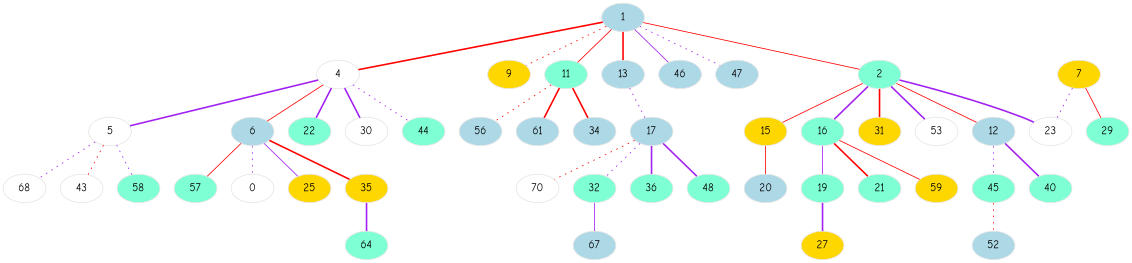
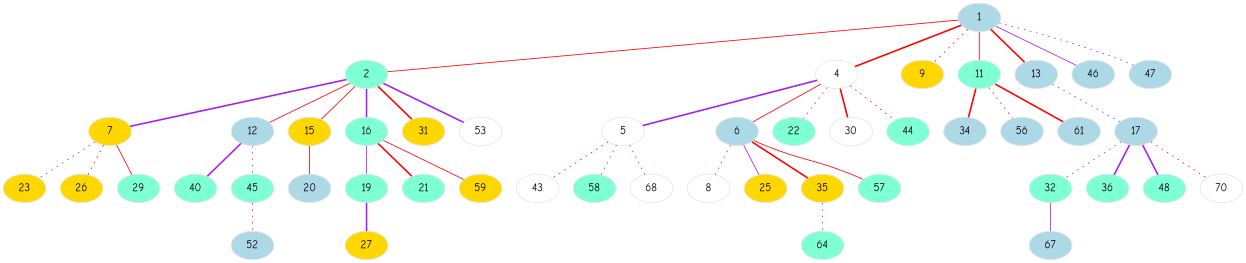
edge "2" -- "23": now "2" -- "7"
edge "4" -- "22": style bold -> dotted
edge "4" -- "30": color purple -> red
edge "4" -- "44": color purple -> red
node "23": fillcolor white -> gold
node "26": added
node "0": label "0" -> "8"
edge "35" -- "64": style bold -> dotted
